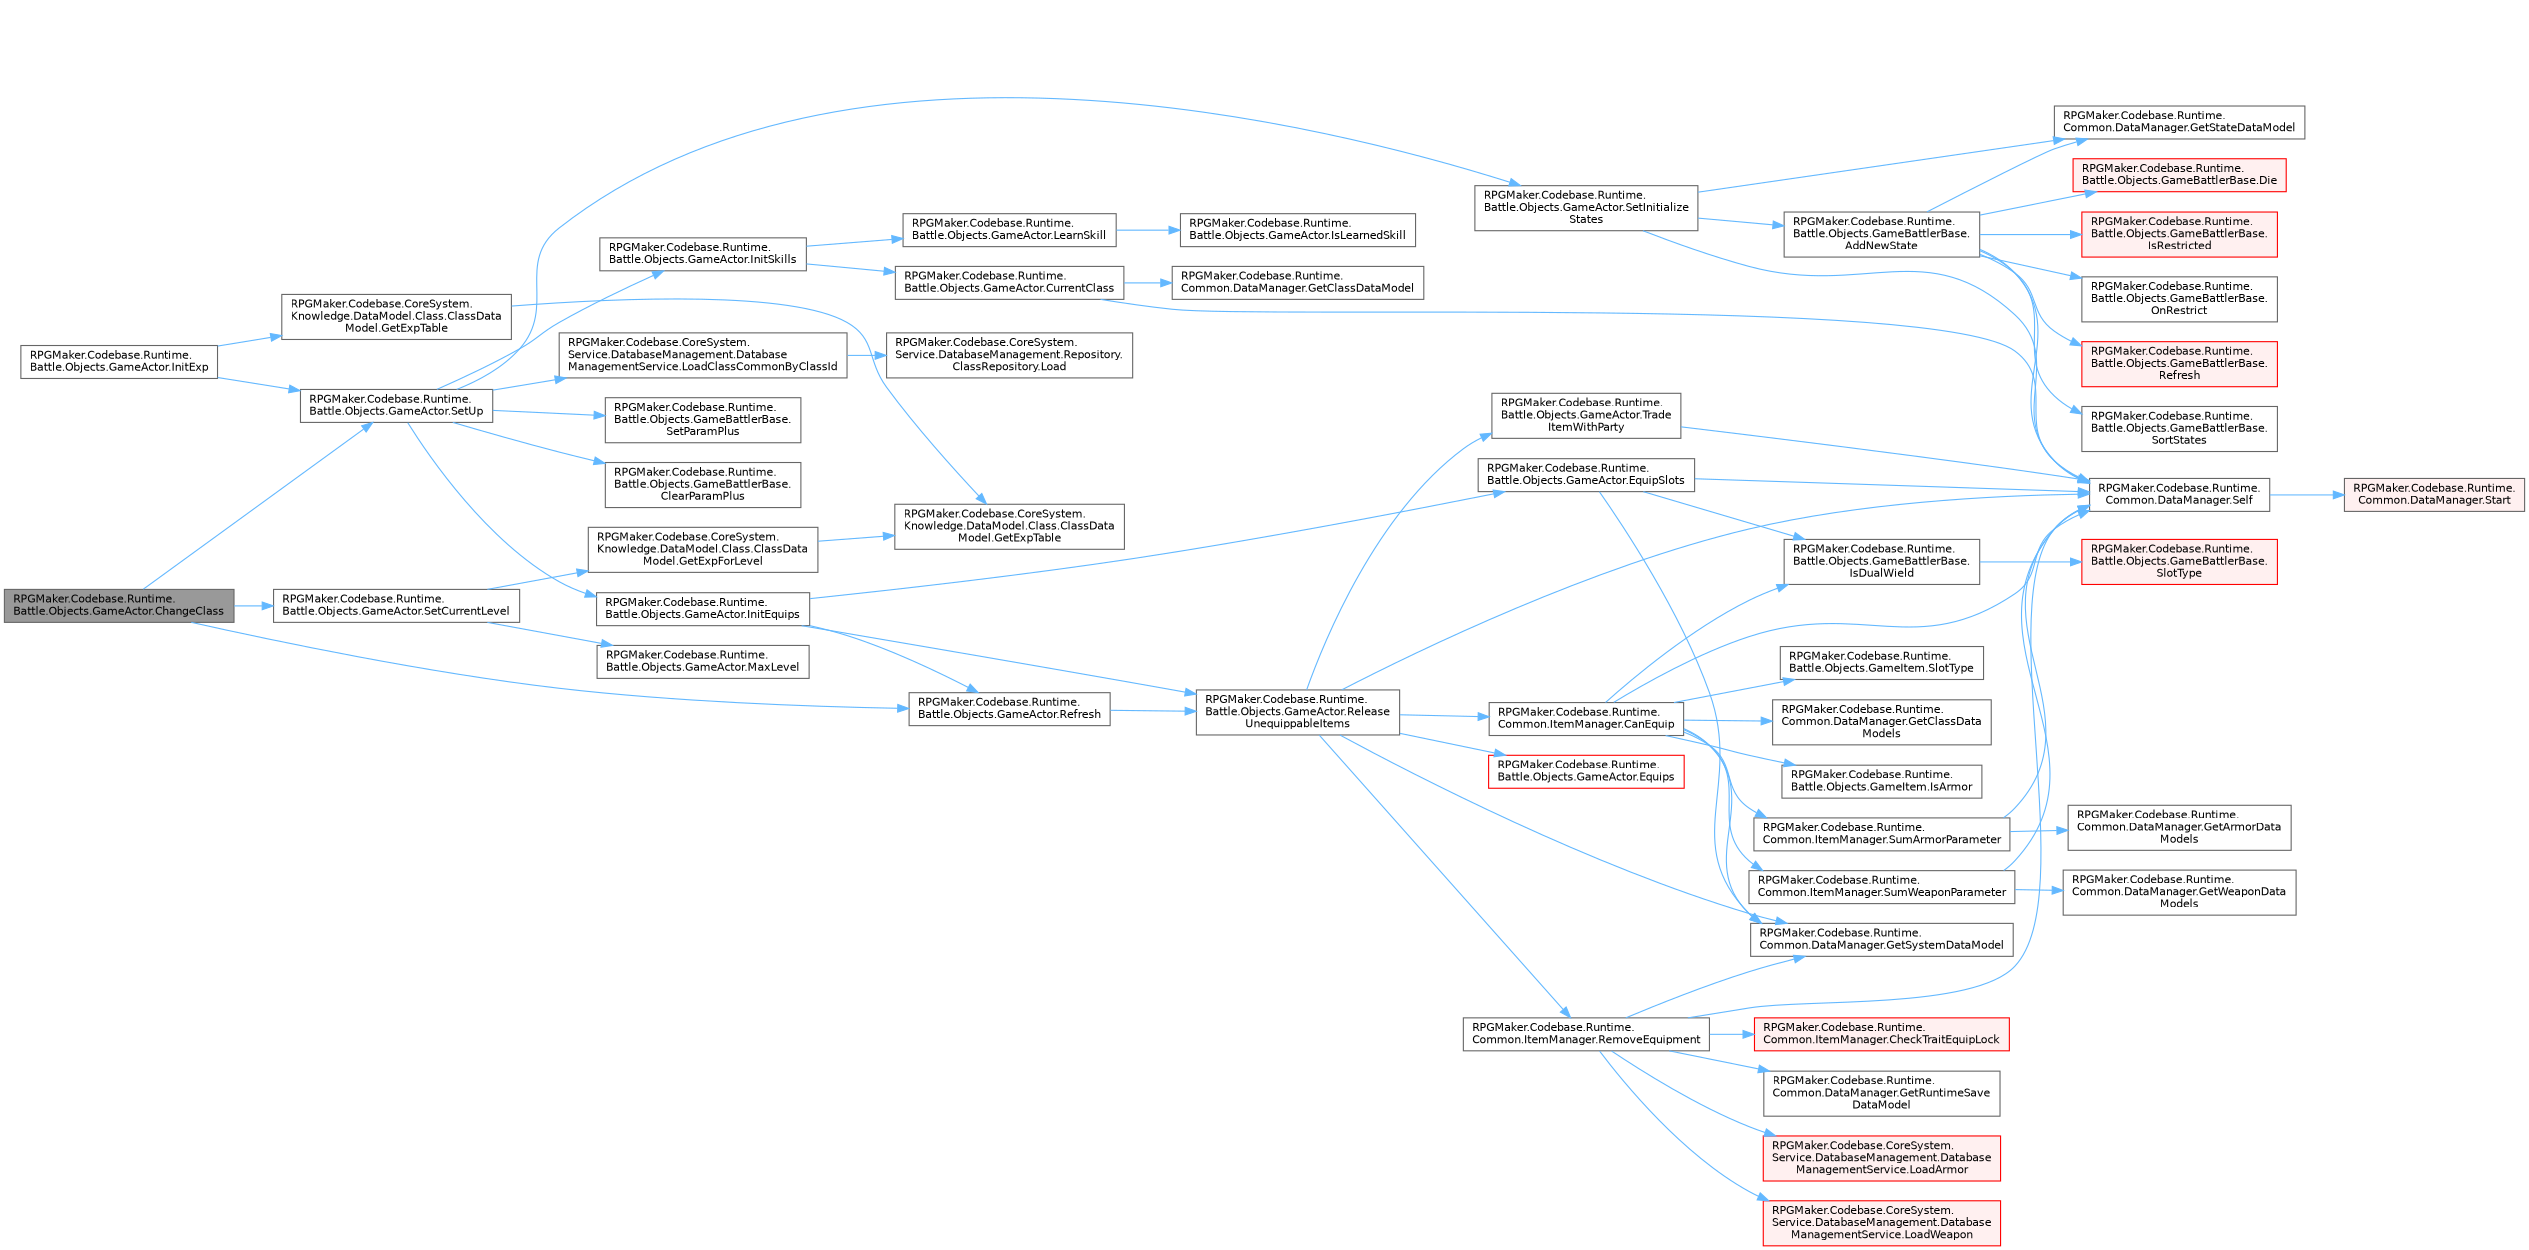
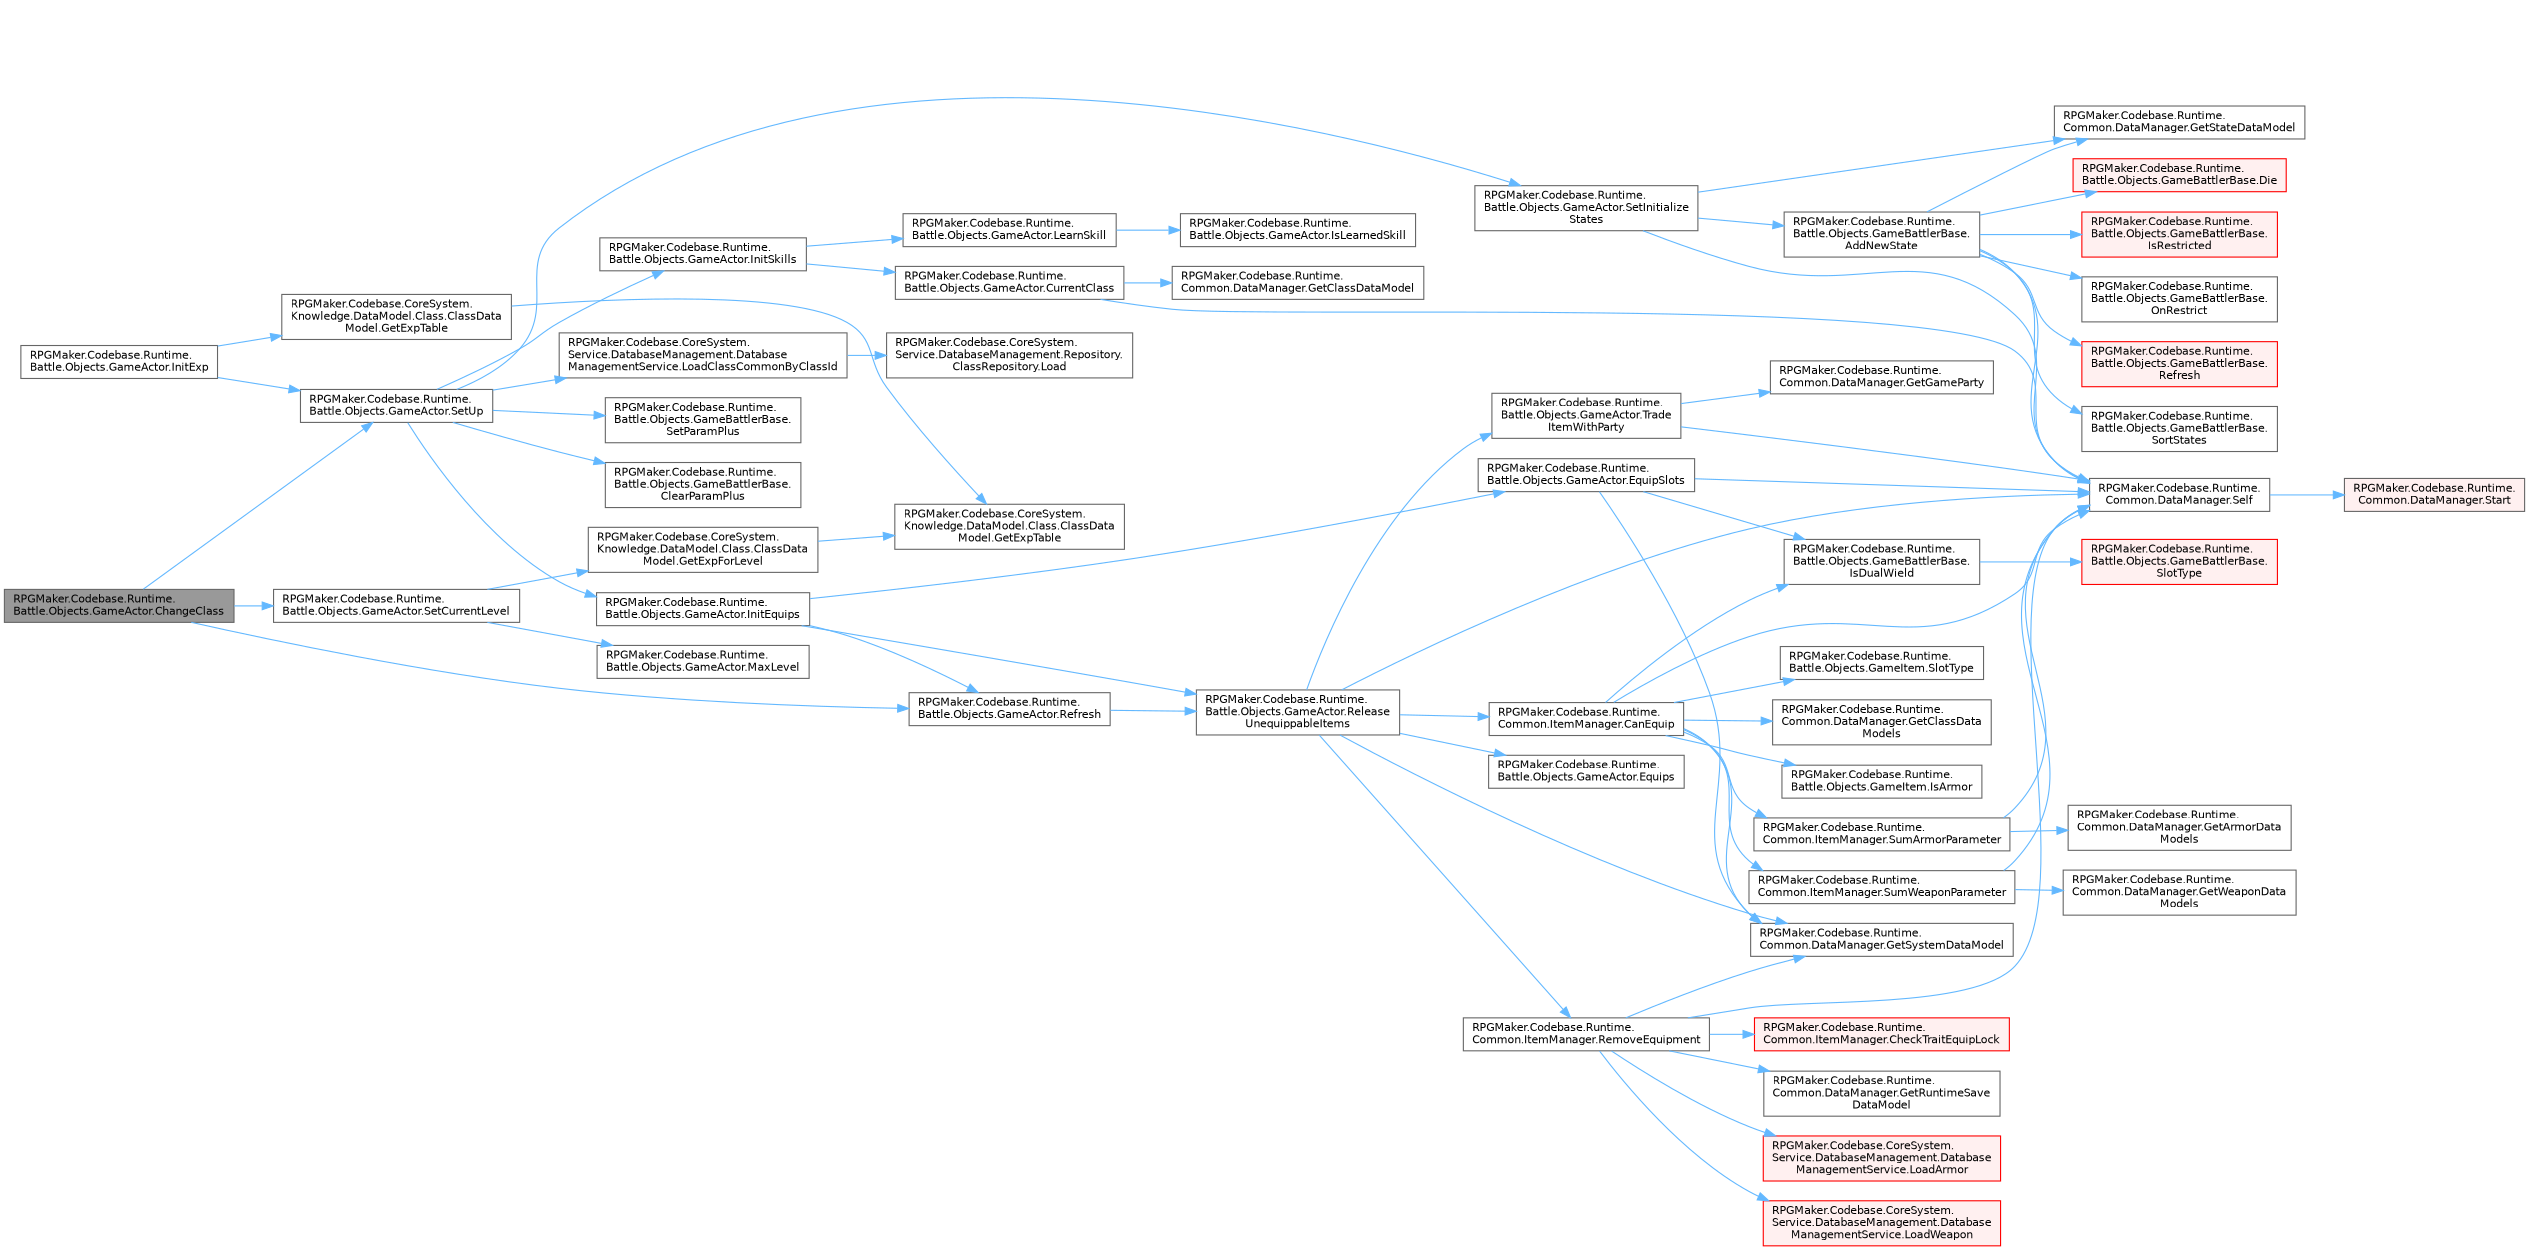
node "RPGMaker.Codebase.Runtime. Common.DataManager.GetGameParty": added
node "RPGMaker.Codebase.Runtime. Battle.Objects.GameActor.Equips": color red -> grey40
